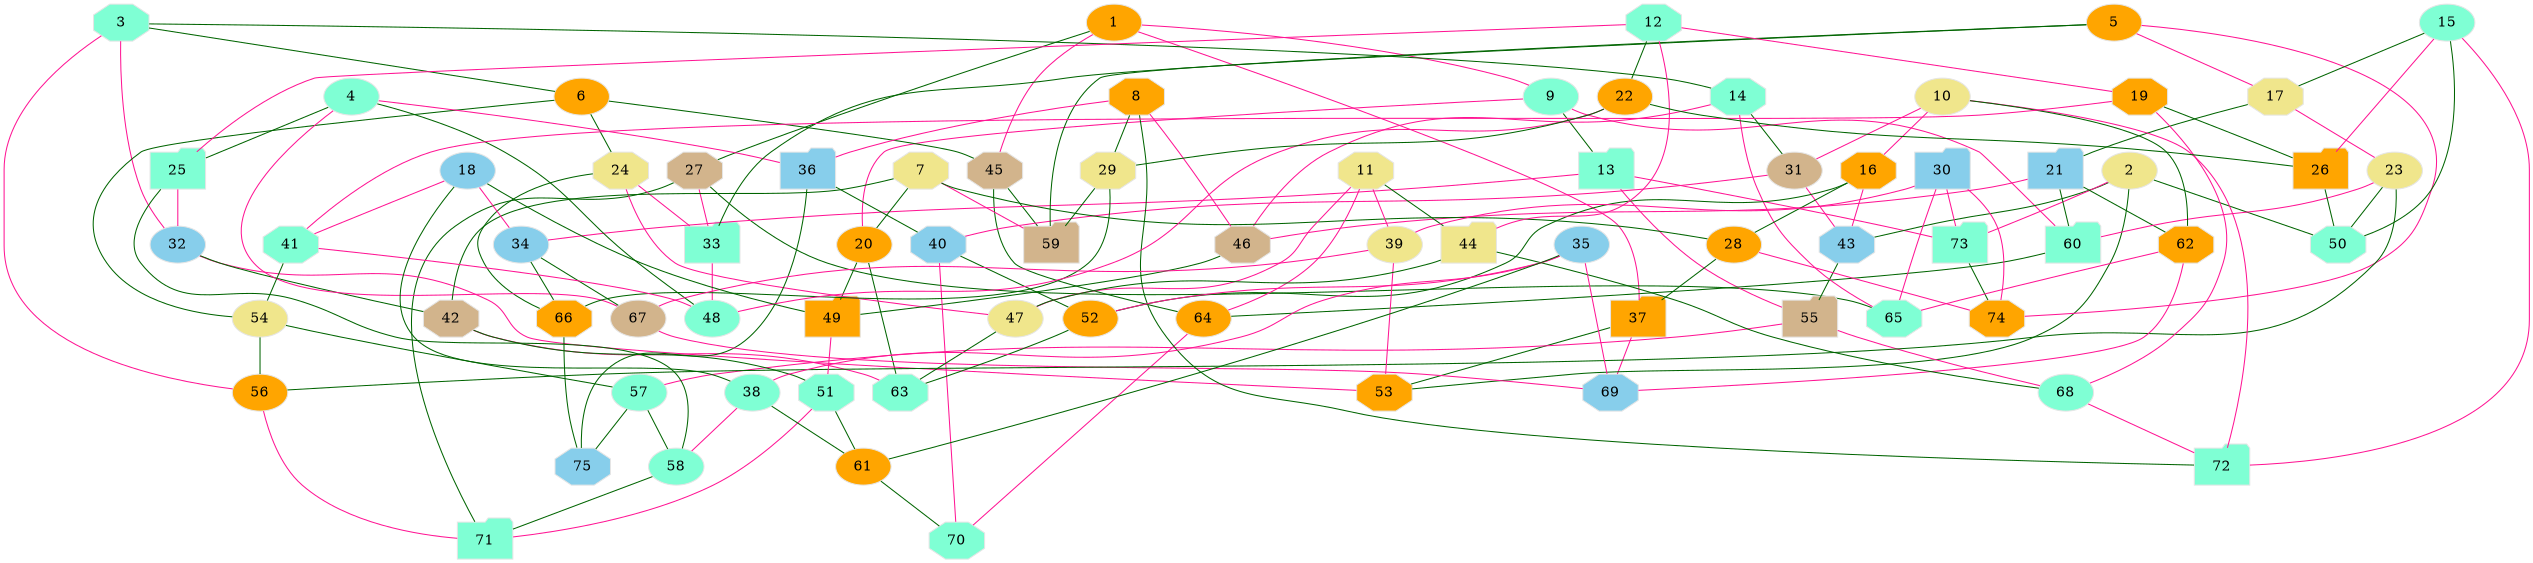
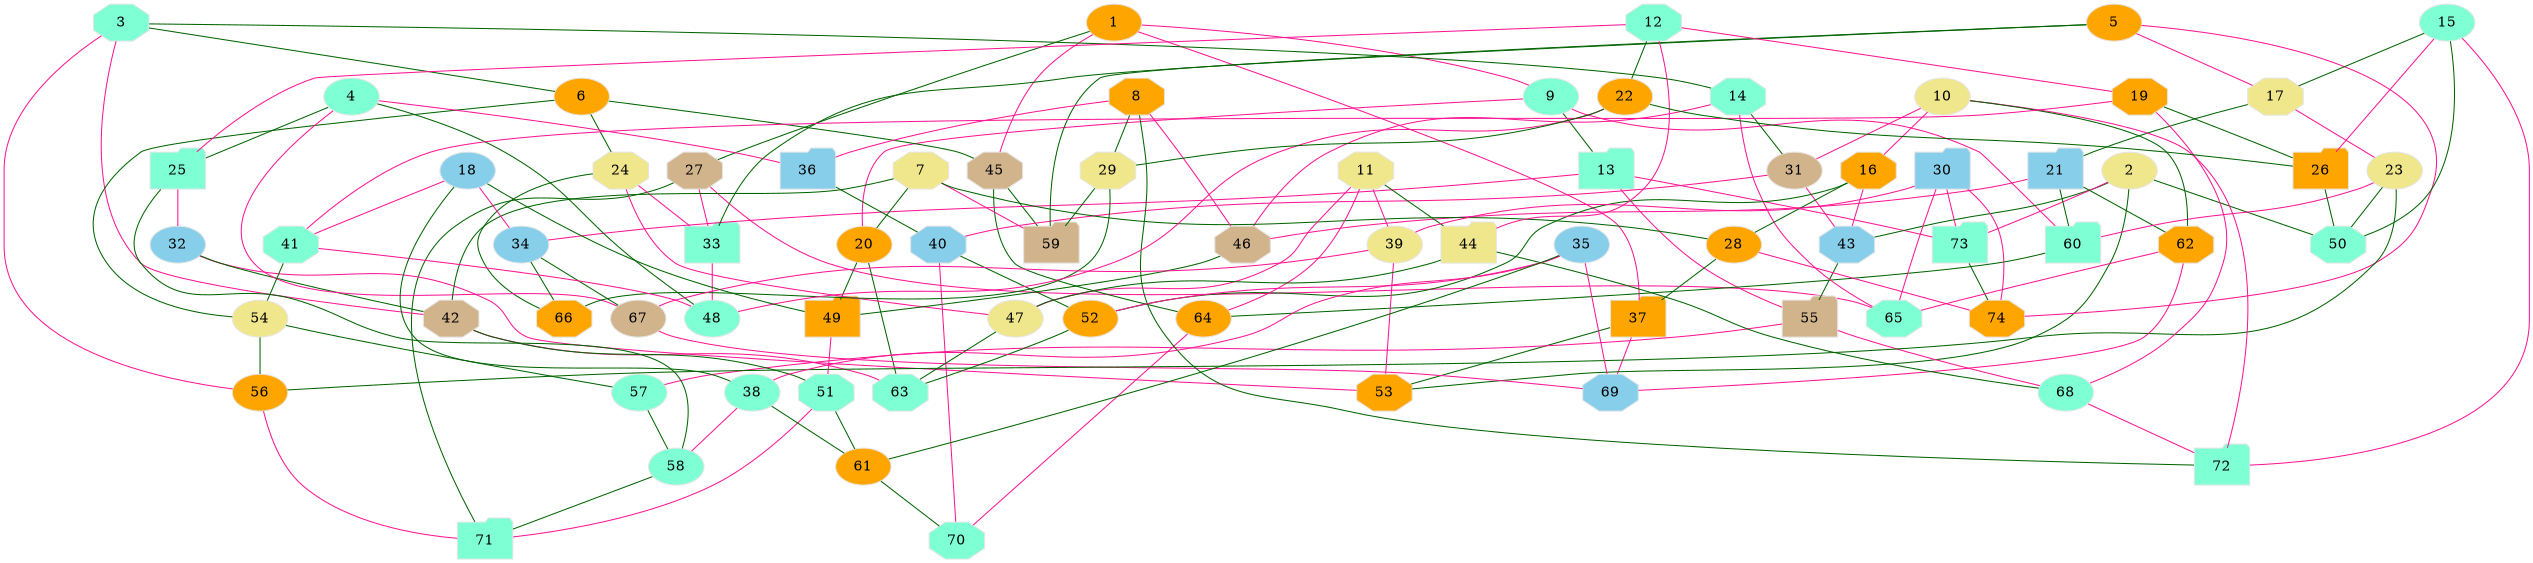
edge "3" -- "32": now "3" -- "42"
edge "27" -- "65": color darkgreen -> deeppink
node "75": removed
